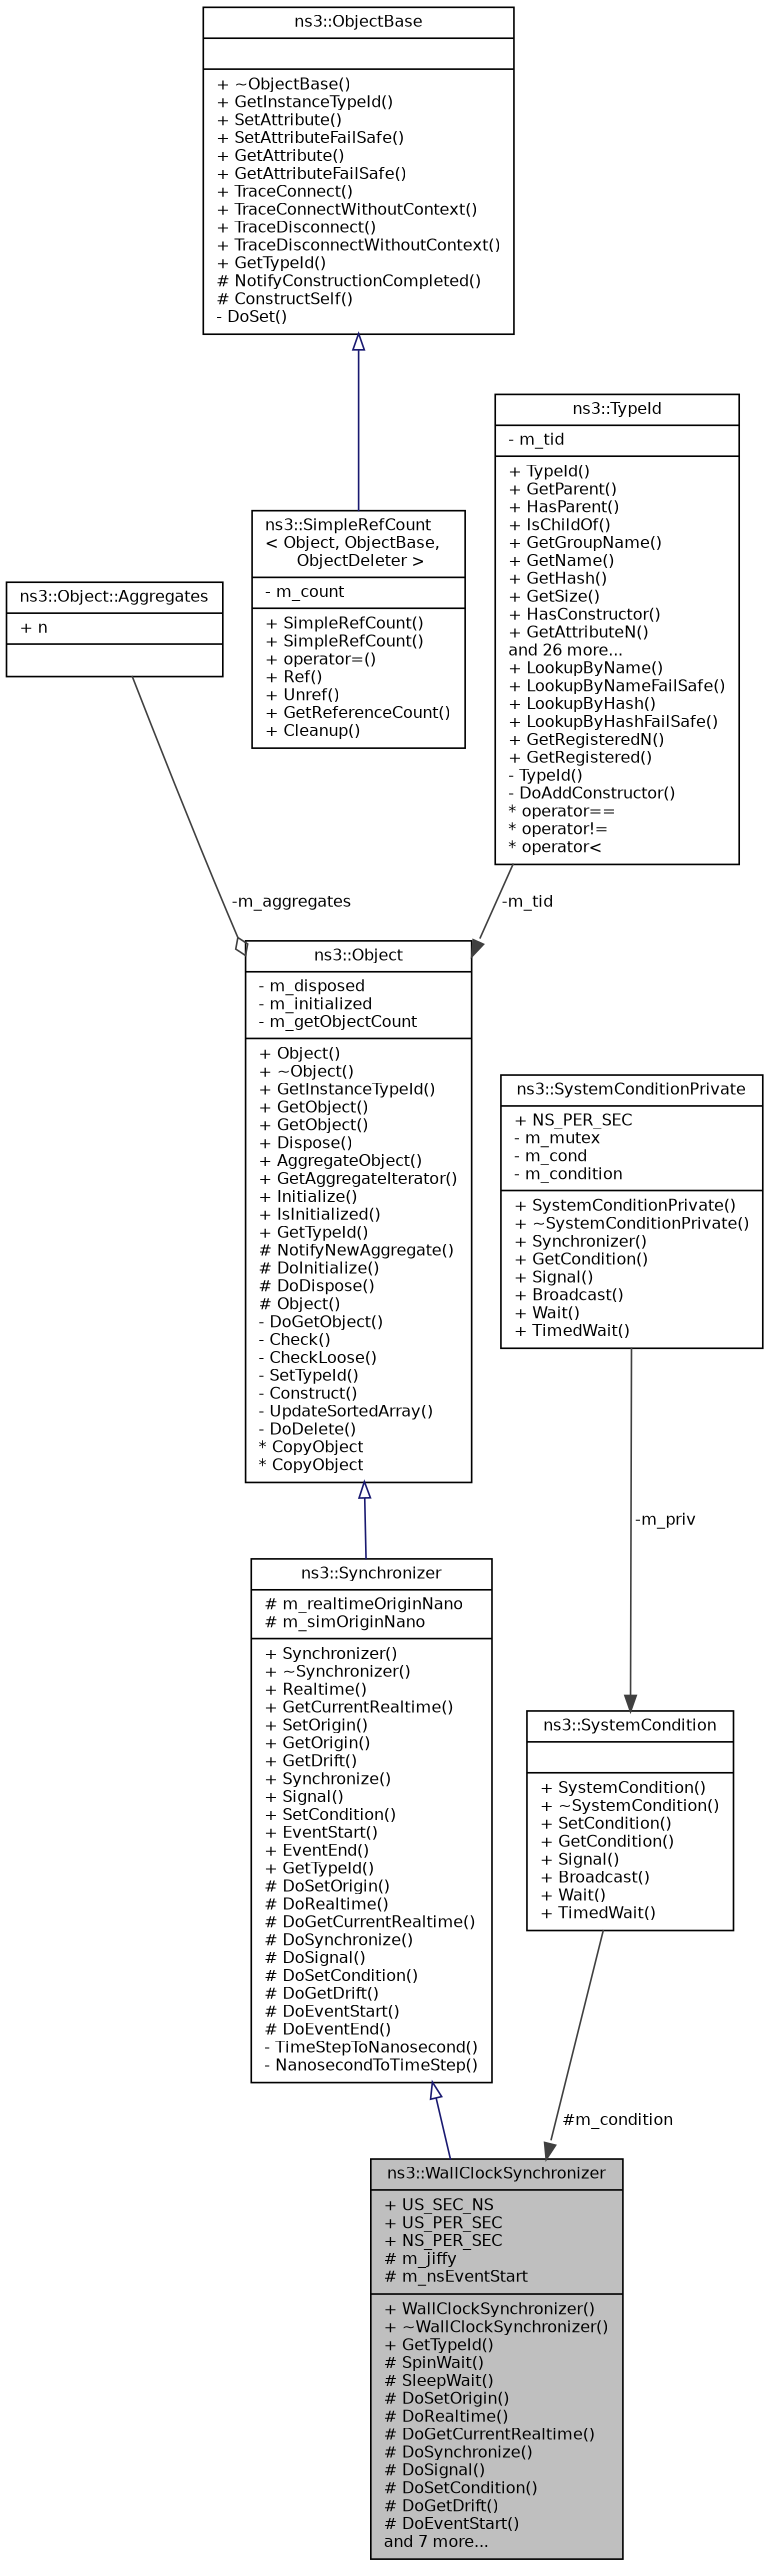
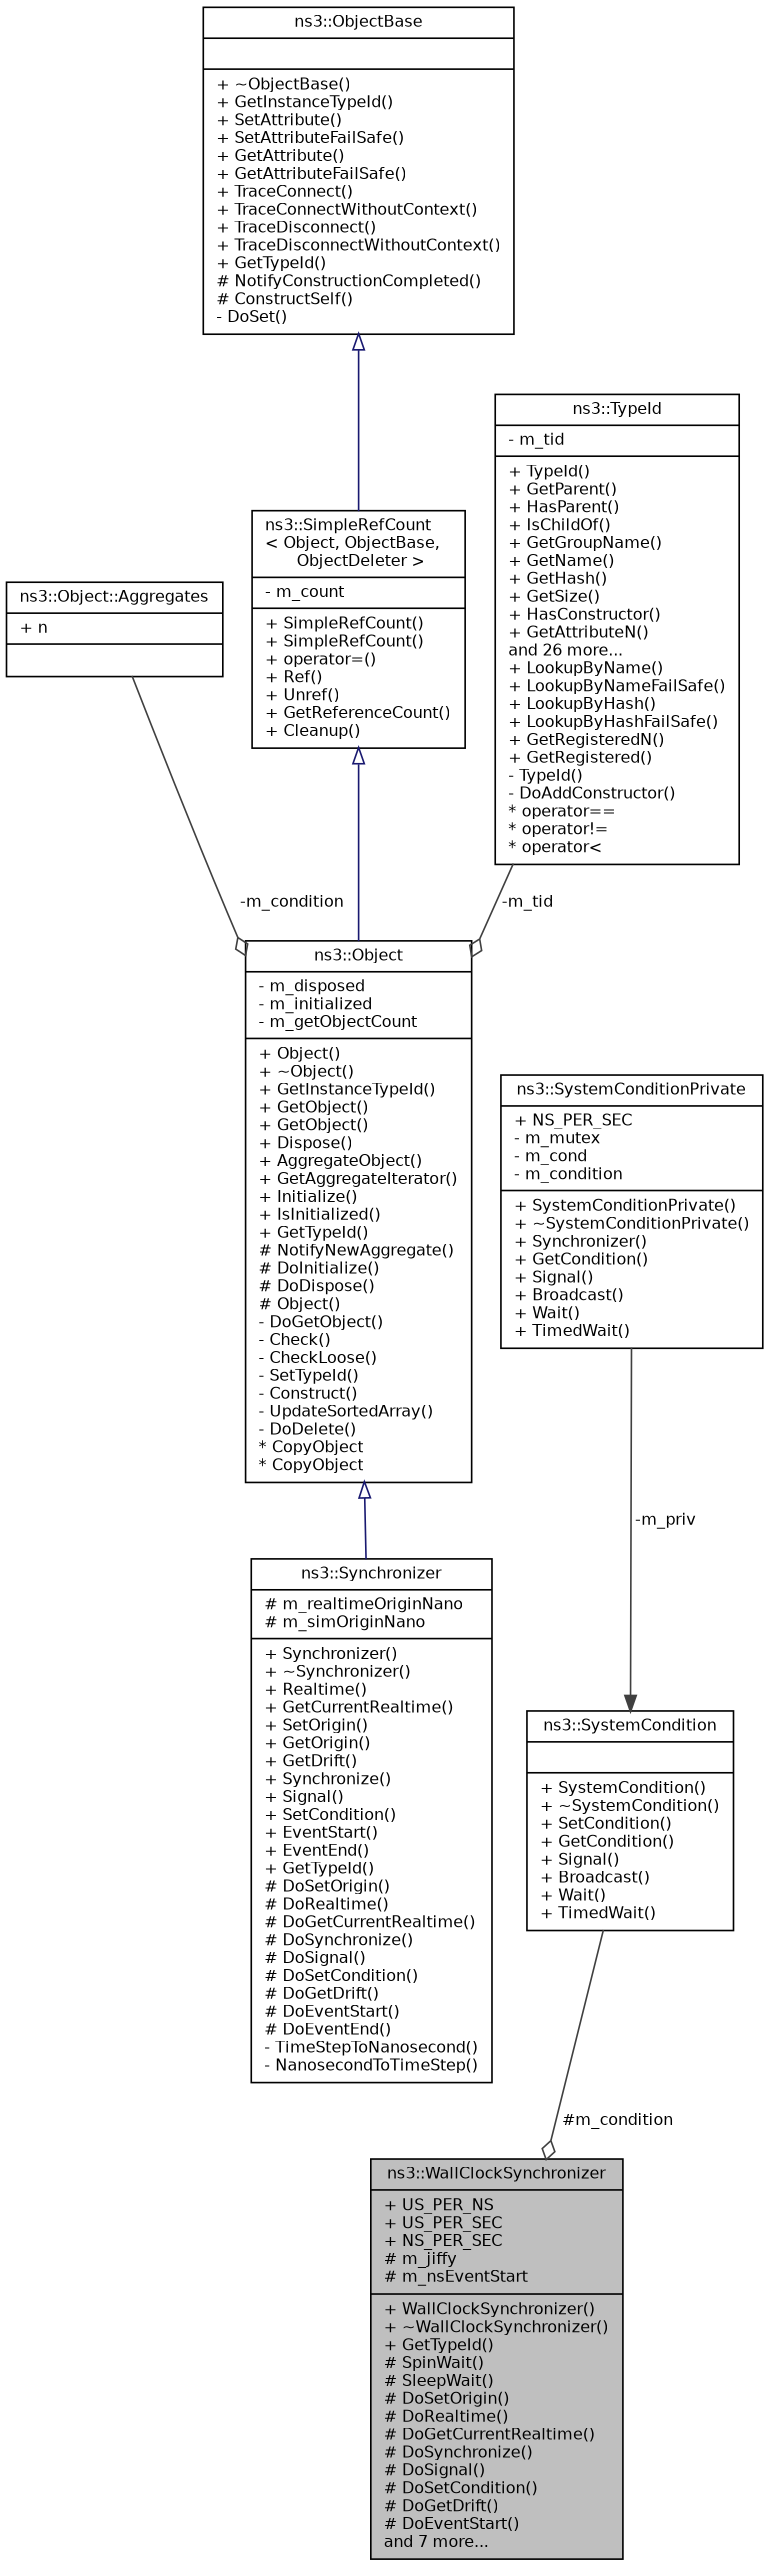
edge "ns3::Object" -> "ns3::SimpleRefCount": added
edge "ns3::TypeId" -> "ns3::Object": arrowhead normal -> odiamond
edge "ns3::Object::Aggregates" -> "ns3::Object": label " -m_aggregates" -> " -m_condition"
edge "ns3::SystemCondition" -> "ns3::WallClockSynchronizer": arrowhead normal -> odiamond
edge "ns3::WallClockSynchronizer" -> "ns3::Synchronizer": removed
node "ns3::WallClockSynchronizer": text "+ US_SEC_NS" -> "+ US_PER_NS"
